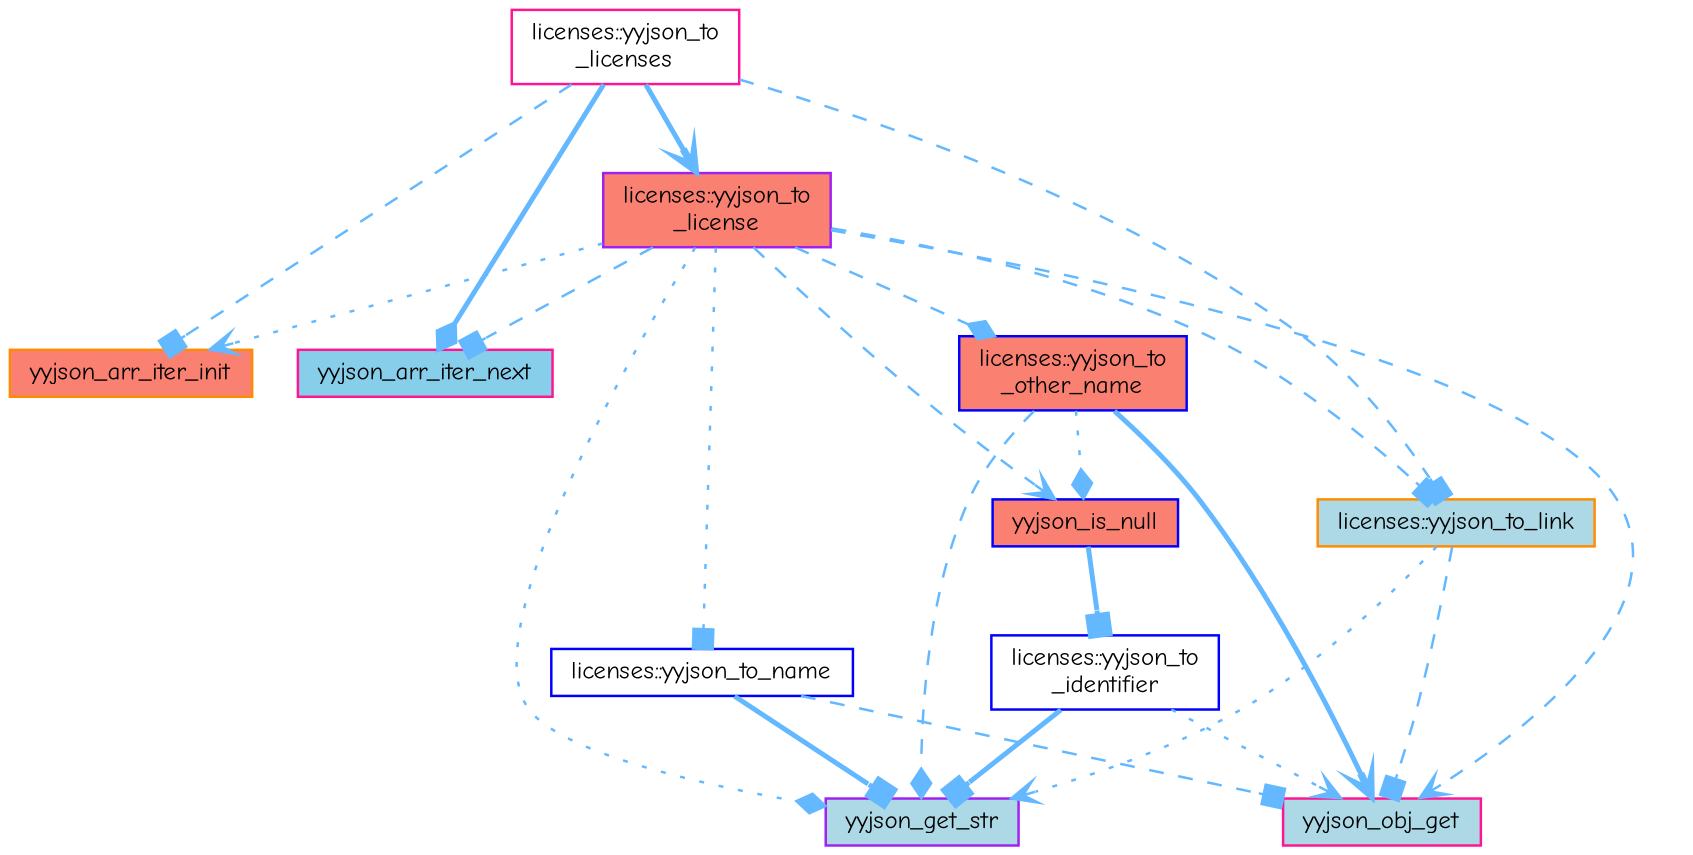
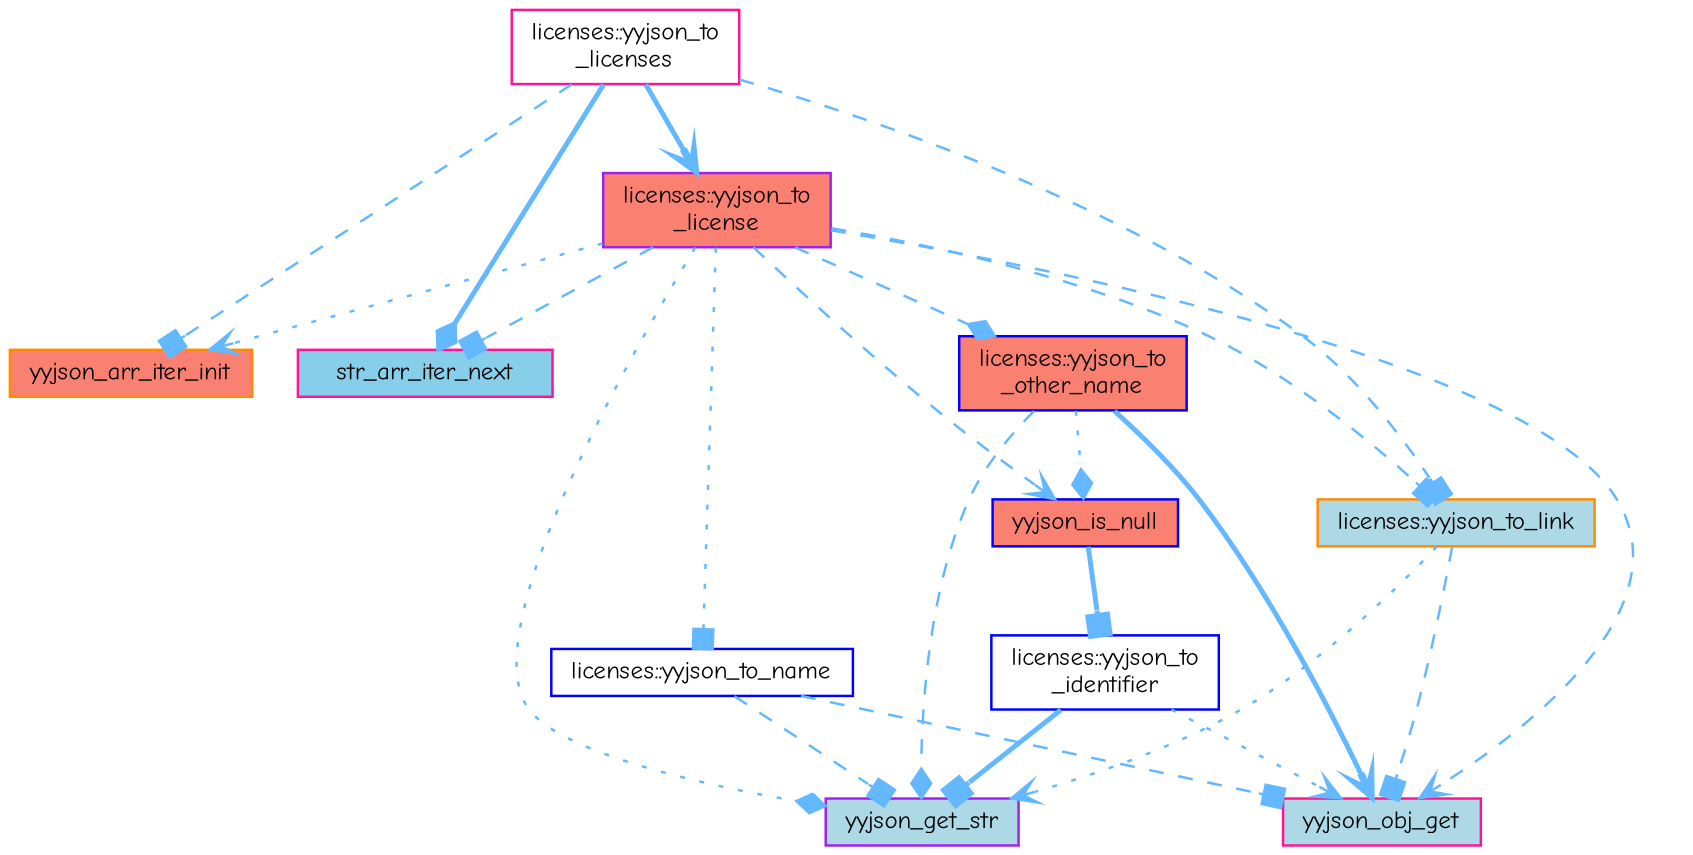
node "yyjson_arr_iter_next": label "yyjson_arr_iter_next" -> "str_arr_iter_next"
edge "licenses::yyjson_to_name" -> "yyjson_get_str": style bold -> dashed
